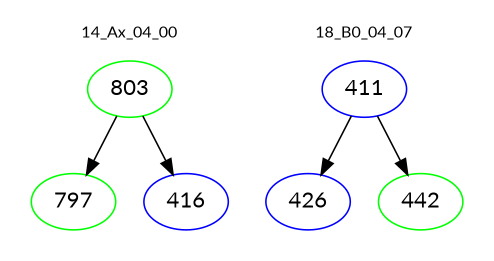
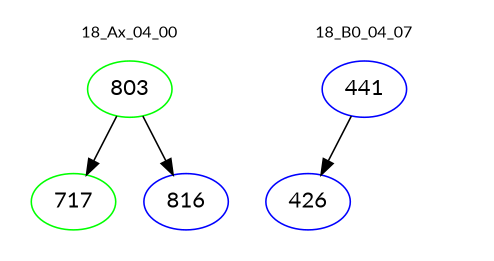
cluster "14_Ax_04_00": label "14_Ax_04_00" -> "18_Ax_04_00"
node "411": label "411" -> "441"
node "797": label "797" -> "717"
node "416": label "416" -> "816"
node "442": removed
